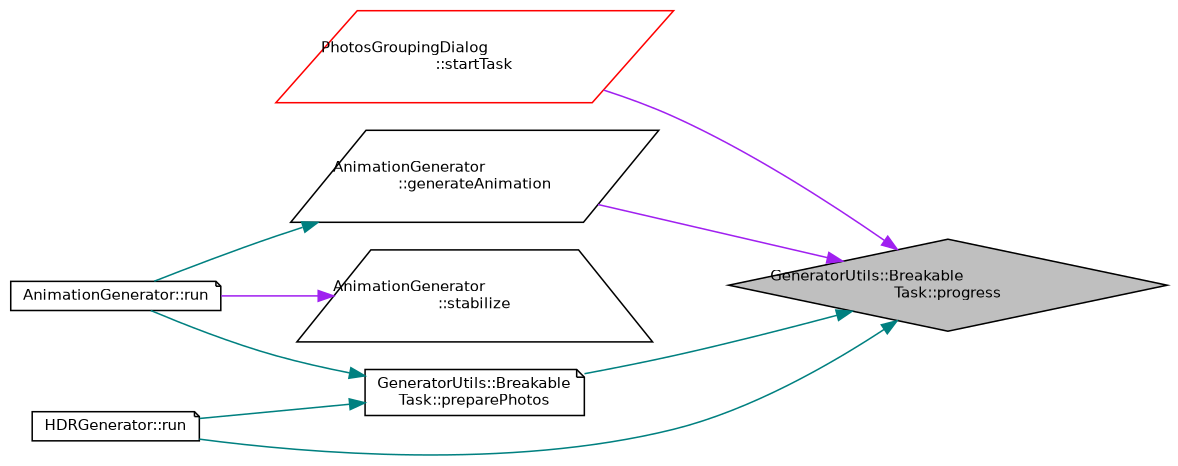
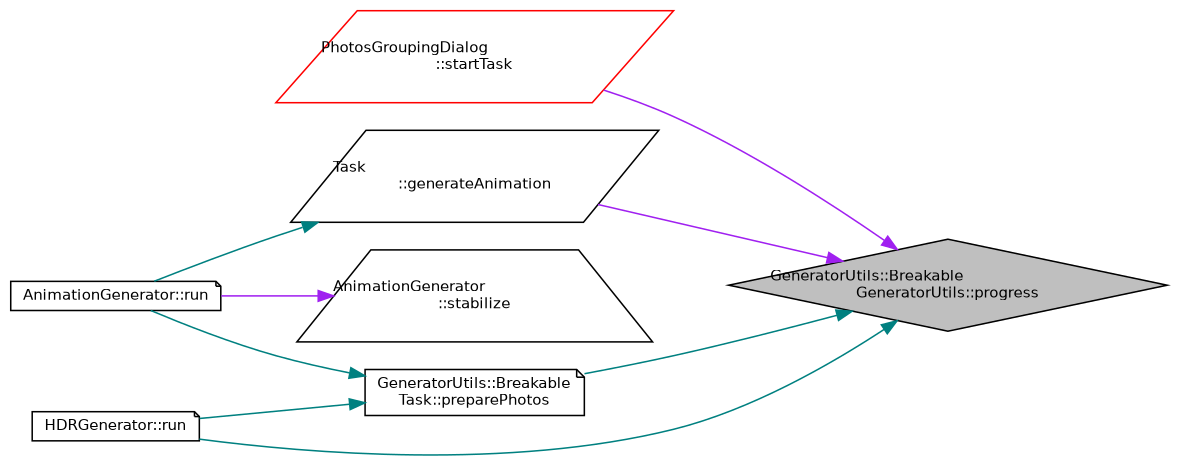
node "AnimationGenerator ::generateAnimation": label "AnimationGenerator ::generateAnimation" -> "Task ::generateAnimation"
node "GeneratorUtils::Breakable Task::progress": label "GeneratorUtils::Breakable Task::progress" -> "GeneratorUtils::Breakable GeneratorUtils::progress"
